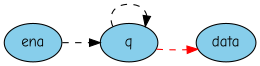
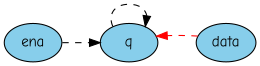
edge "q" -> "data": reversed
